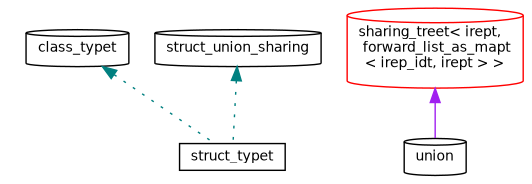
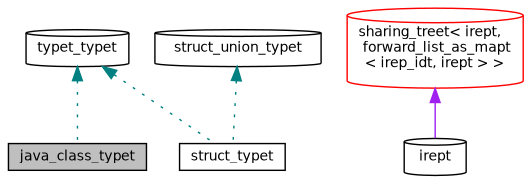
node "class_typet": label "class_typet" -> "typet_typet"
node "struct_union_sharing": label "struct_union_sharing" -> "struct_union_typet"
node "java_class_typet": added
node "union": label "union" -> "irept"
